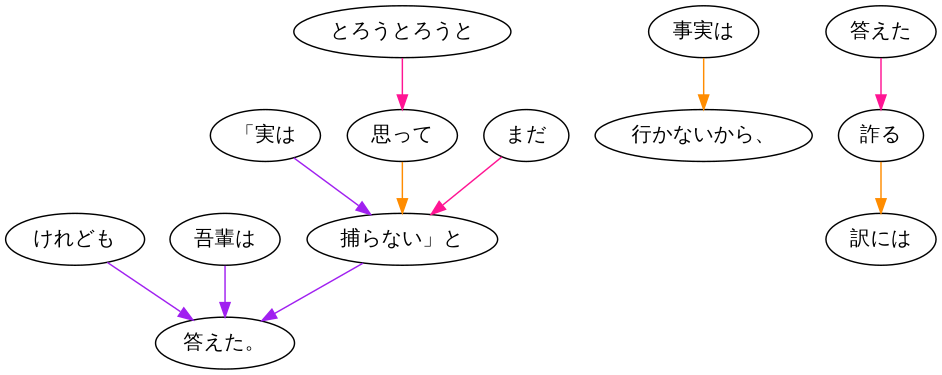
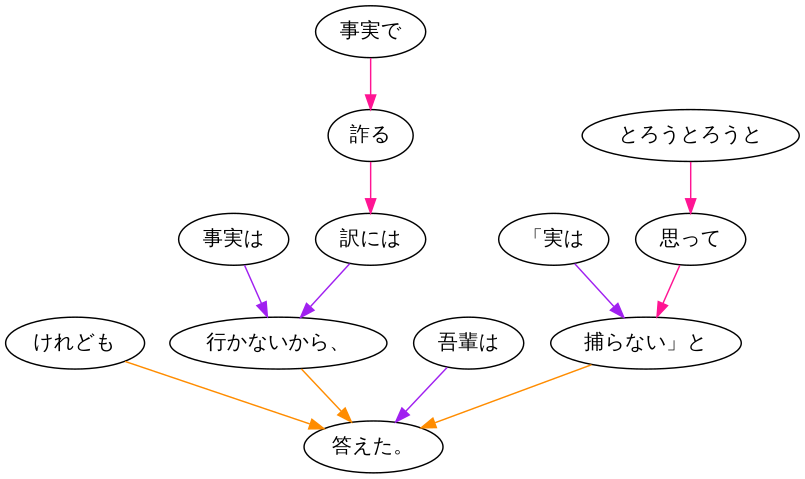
node "答えた": label "答えた" -> "事実で"
edge "事実は" -> "行かないから、": color darkorange -> purple
node "まだ": removed
edge "思って" -> "捕らない」と": color darkorange -> deeppink
edge "詐る" -> "訳には": color darkorange -> deeppink
edge "訳には" -> "行かないから、": added
edge "けれども" -> "答えた。": color purple -> darkorange
edge "捕らない」と" -> "答えた。": color purple -> darkorange
edge "行かないから、" -> "答えた。": added
